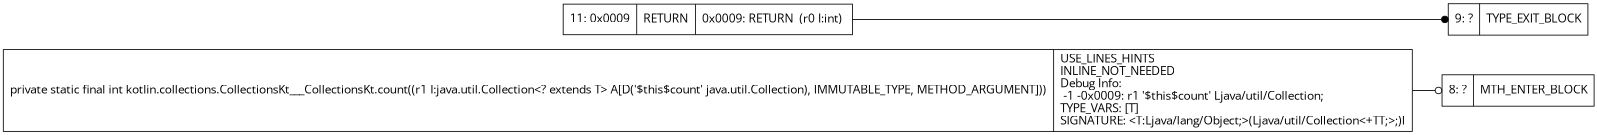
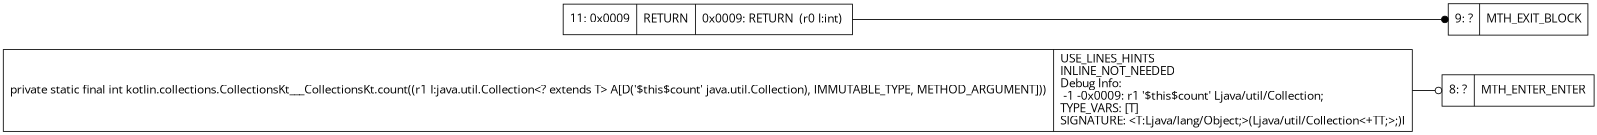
node "9: ?": text "TYPE_EXIT_BLOCK" -> "MTH_EXIT_BLOCK"
node "8: ?": text "MTH_ENTER_BLOCK" -> "MTH_ENTER_ENTER"
